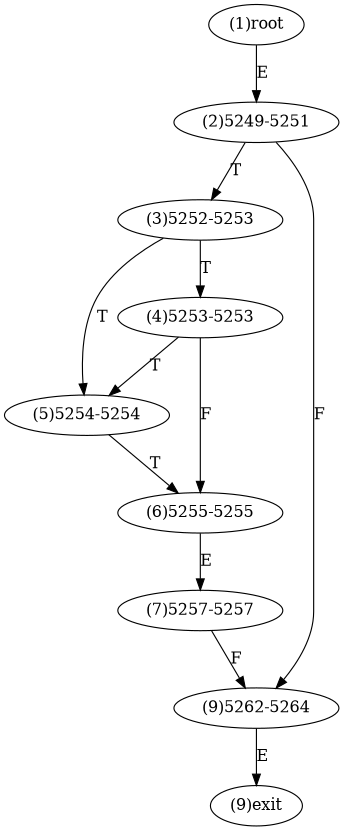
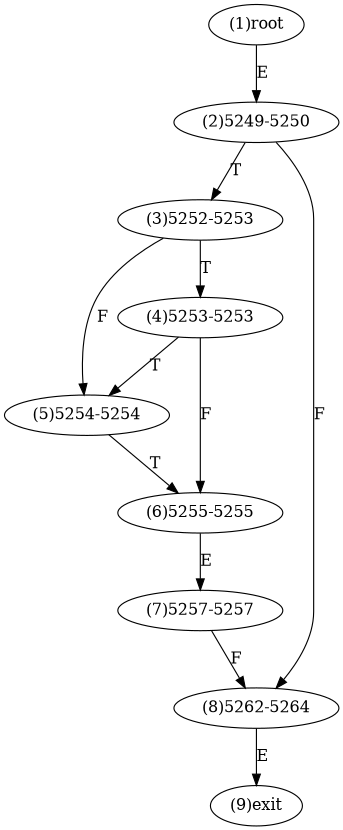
node "(2)5249-5251": label "(2)5249-5251" -> "(2)5249-5250"
edge "(3)5252-5253" -> "(5)5254-5254": label "T" -> "F"
node "(9)5262-5264": label "(9)5262-5264" -> "(8)5262-5264"
